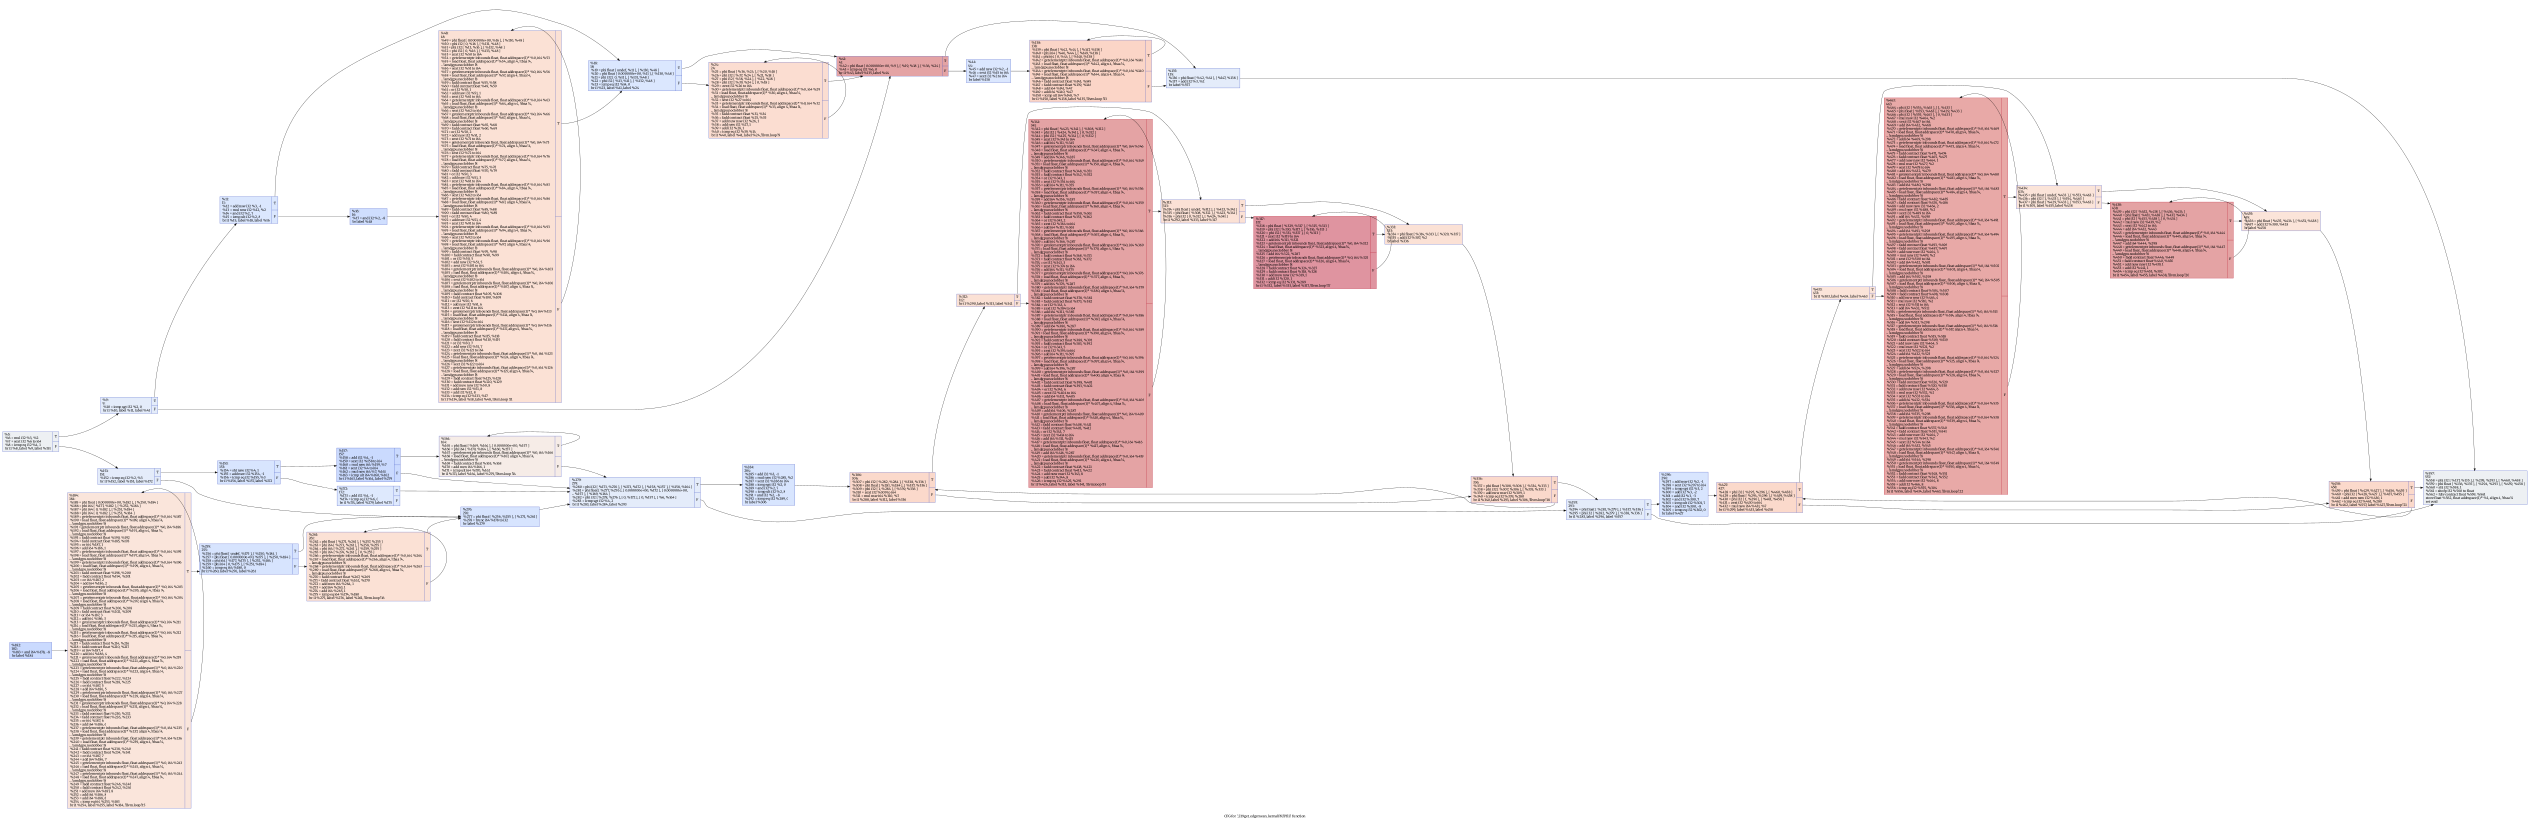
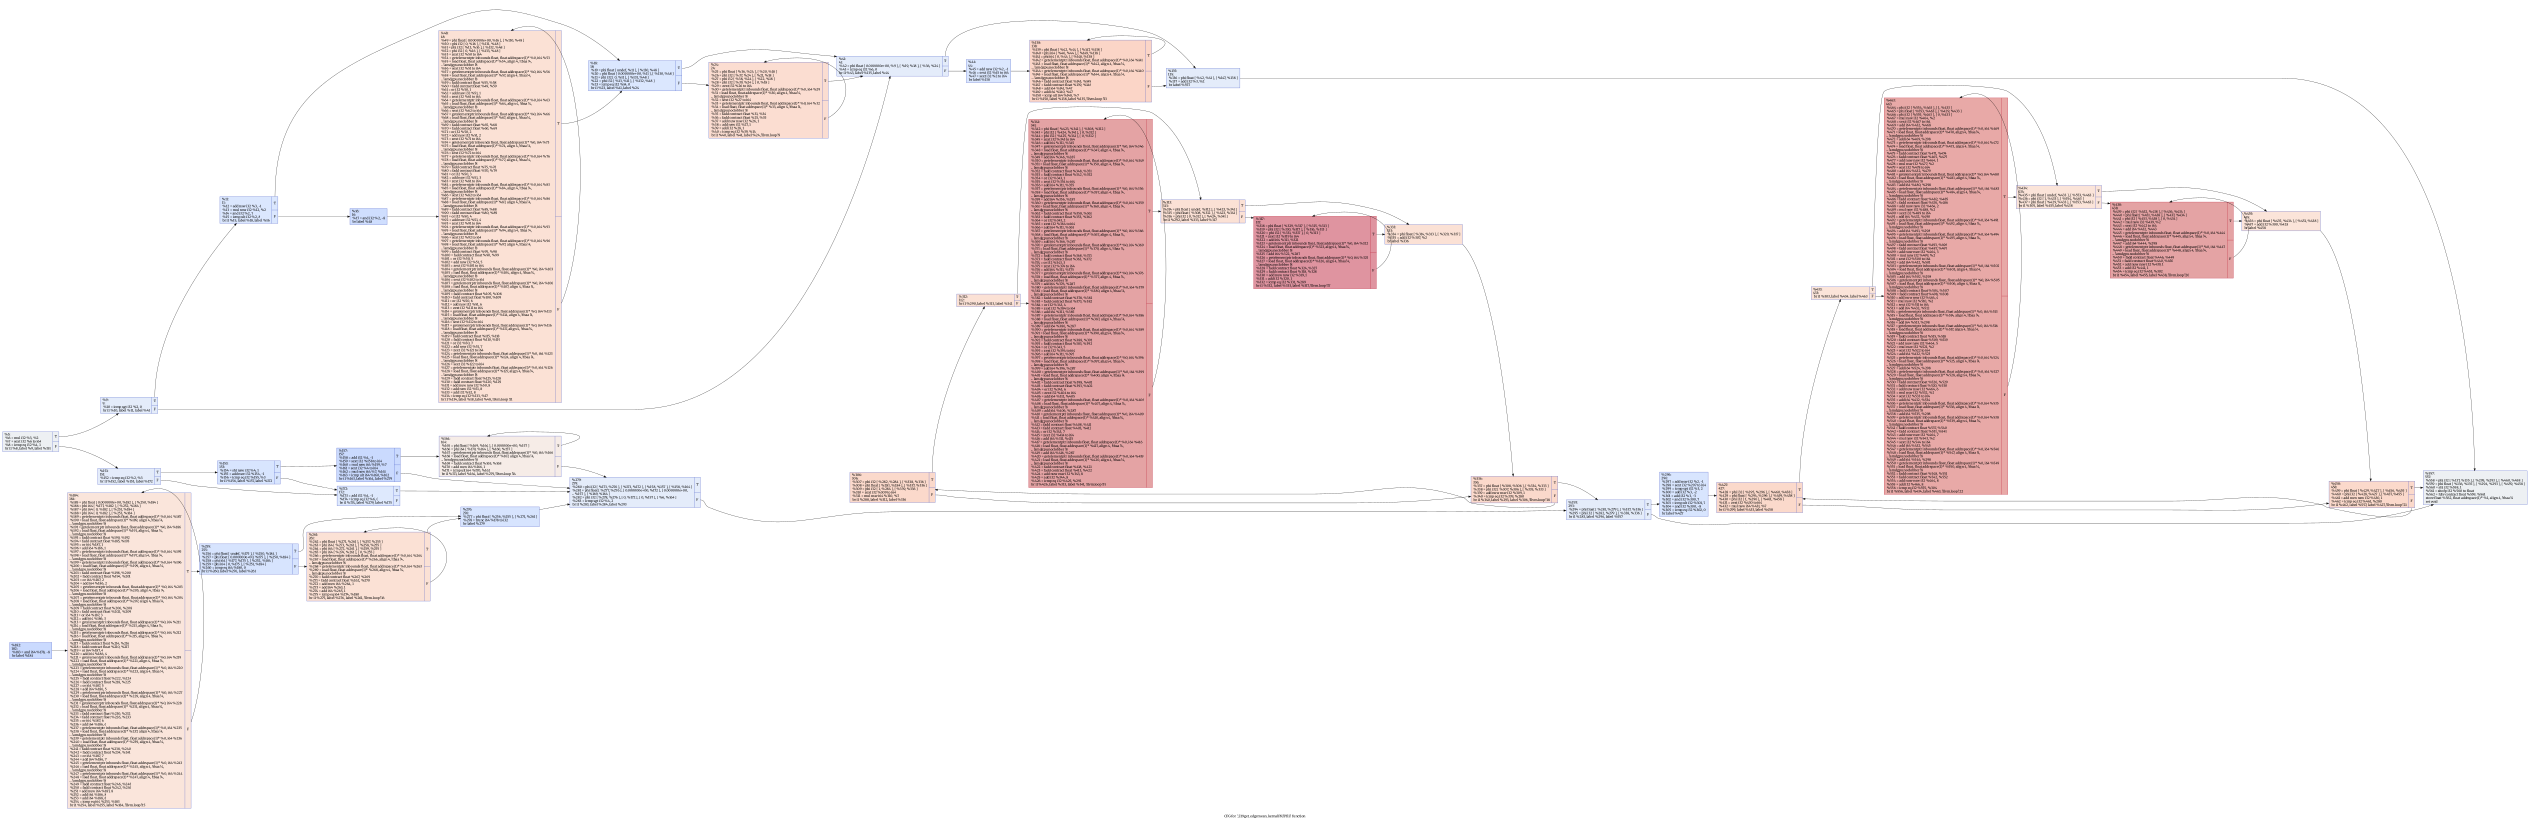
node "%41:": fillcolor #c32e3170 -> #c1d4f470
node "%48:": text "%330 = fadd contract float %120, %129" -> "%130 = fadd contract float %120, %129"
node "%284:": removed
edge "%151:" -> "%276:": now "%151:" -> "%172:"
